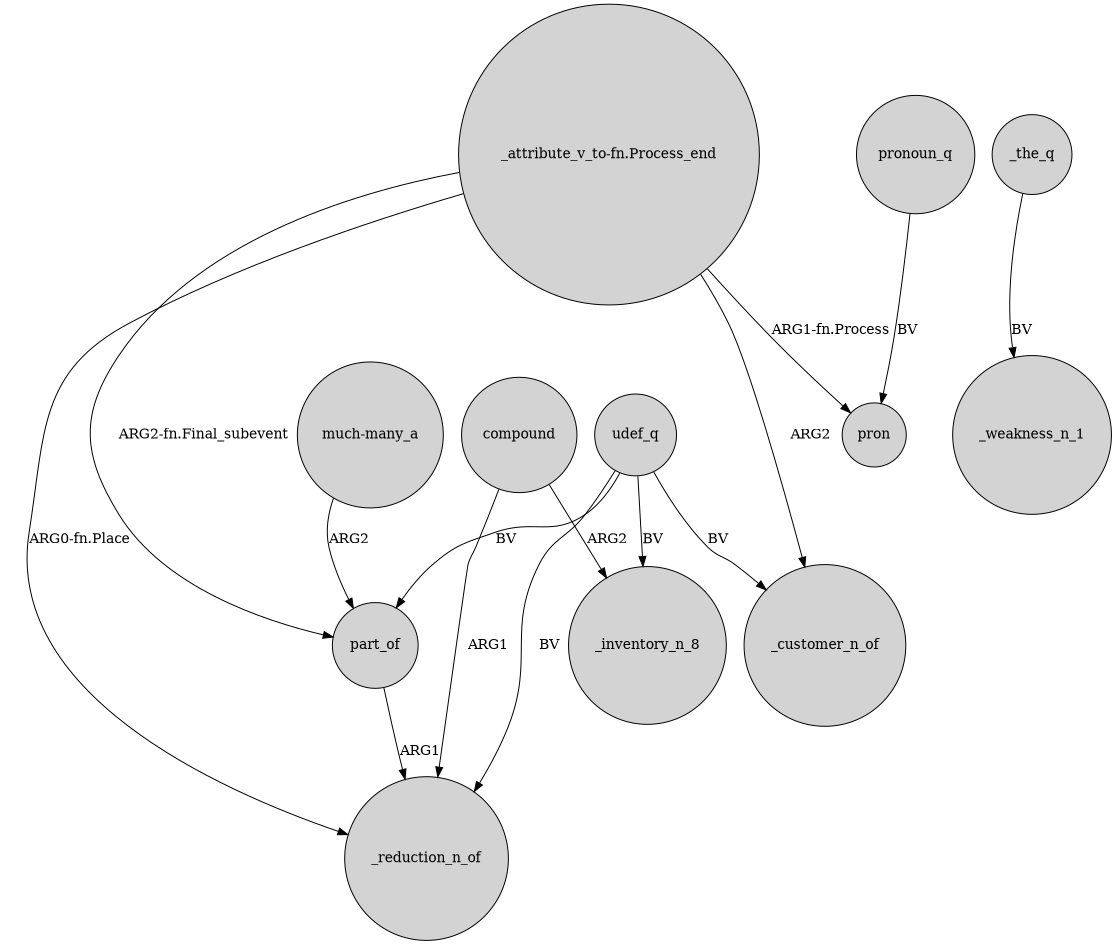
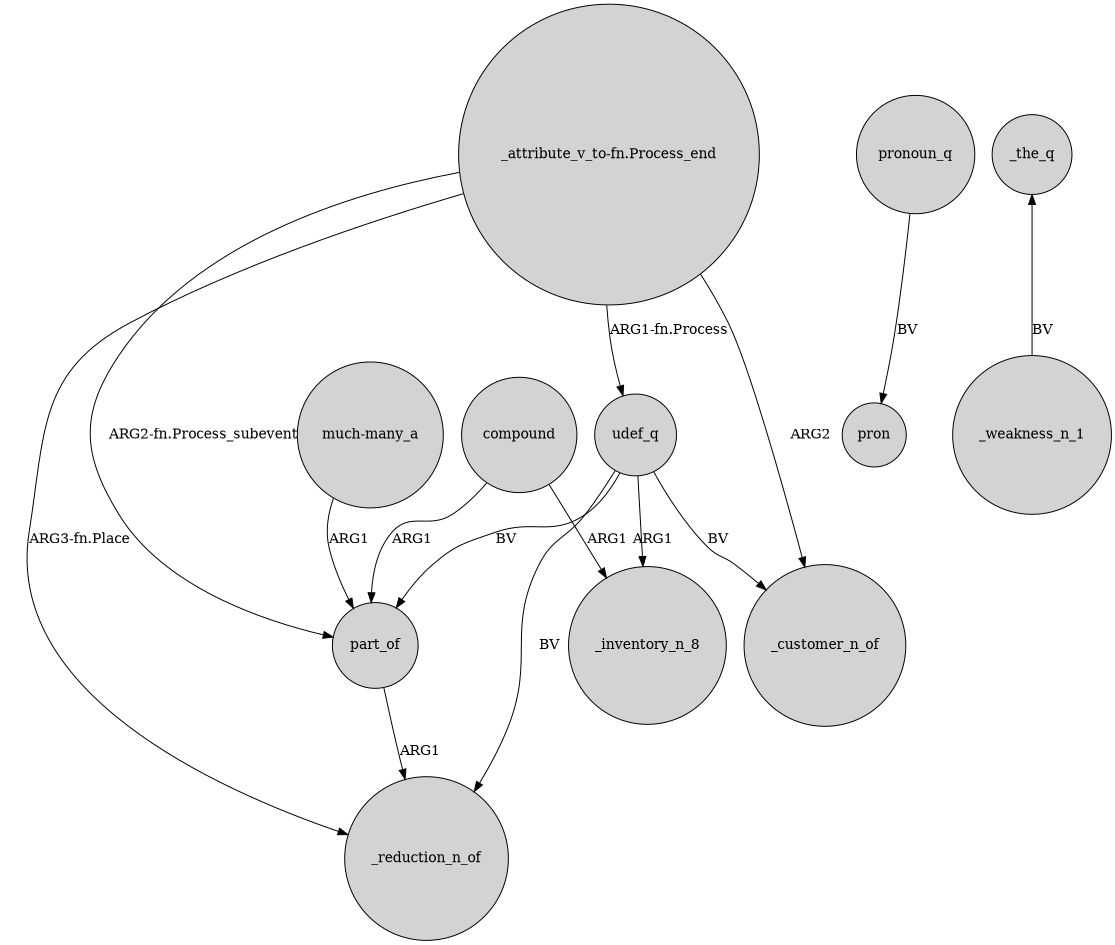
edge "_the_q" -> "_weakness_n_1": reversed
edge "_attribute_v_to-fn.Process_end" -> "pron": now "_attribute_v_to-fn.Process_end" -> "udef_q"
edge "_attribute_v_to-fn.Process_end" -> "part_of": label "ARG2-fn.Final_subevent" -> "ARG2-fn.Process_subevent"
edge "_attribute_v_to-fn.Process_end" -> "_reduction_n_of": label "ARG0-fn.Place" -> "ARG3-fn.Place"
edge "much-many_a" -> "part_of": label "ARG2" -> "ARG1"
edge "compound" -> "_inventory_n_8": label "ARG2" -> "ARG1"
edge "udef_q" -> "_inventory_n_8": label "BV" -> "ARG1"
edge "compound" -> "_reduction_n_of": now "compound" -> "part_of"
